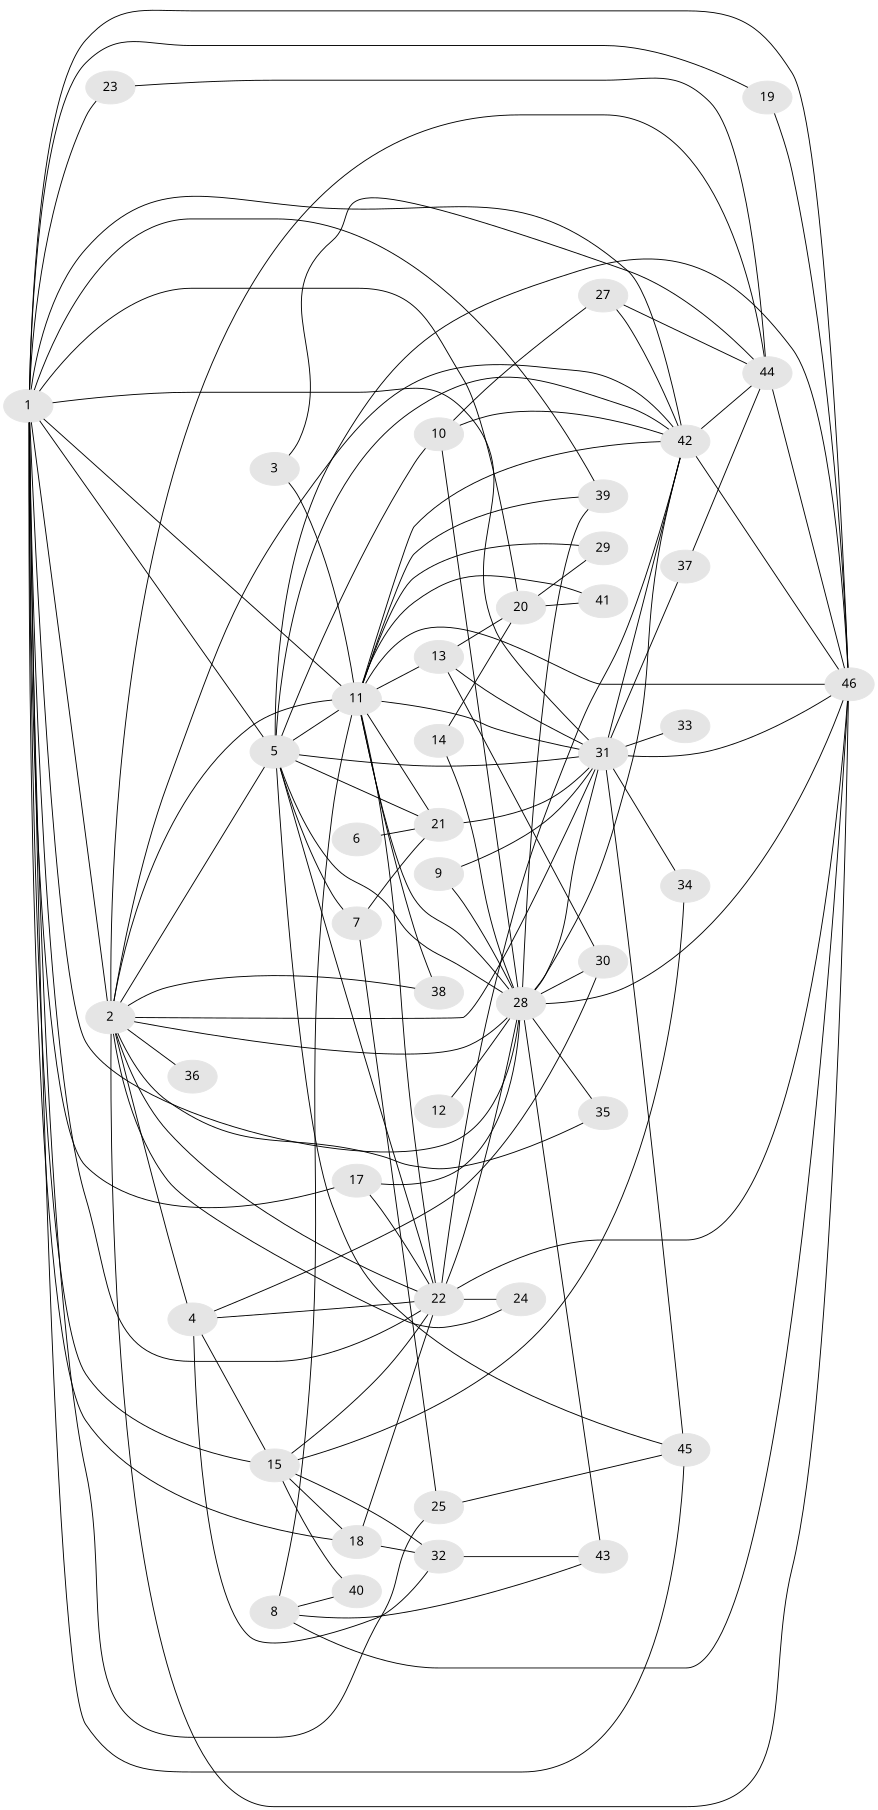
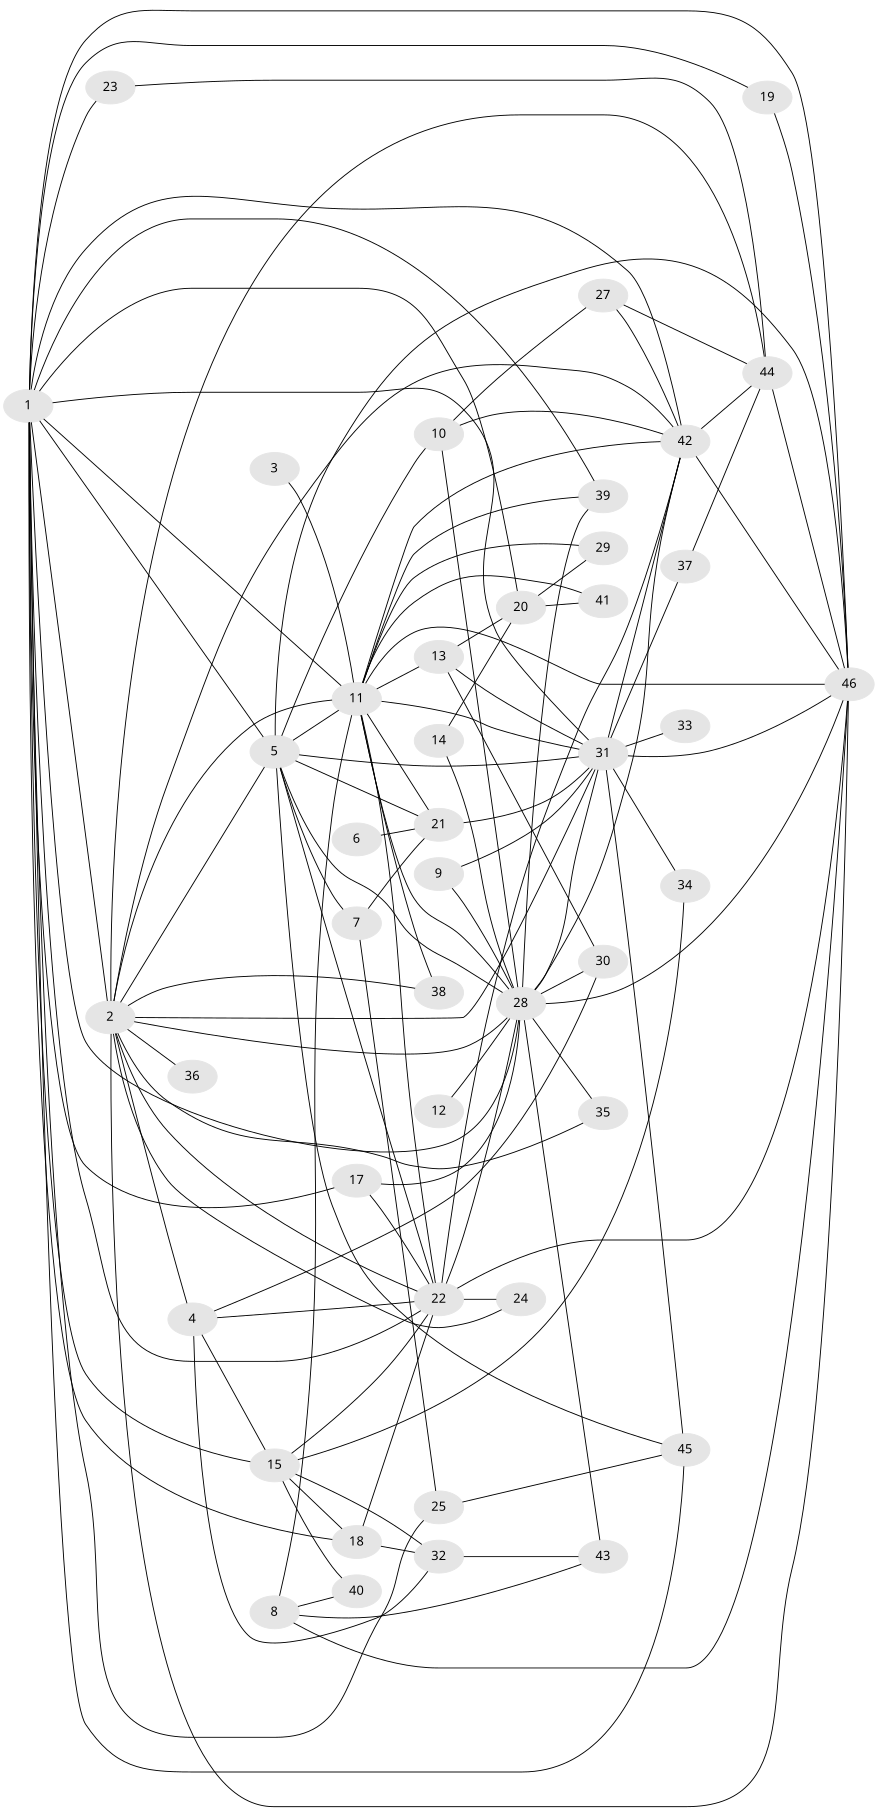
edge "44" -- "3": removed
edge "42" -- "5": removed
